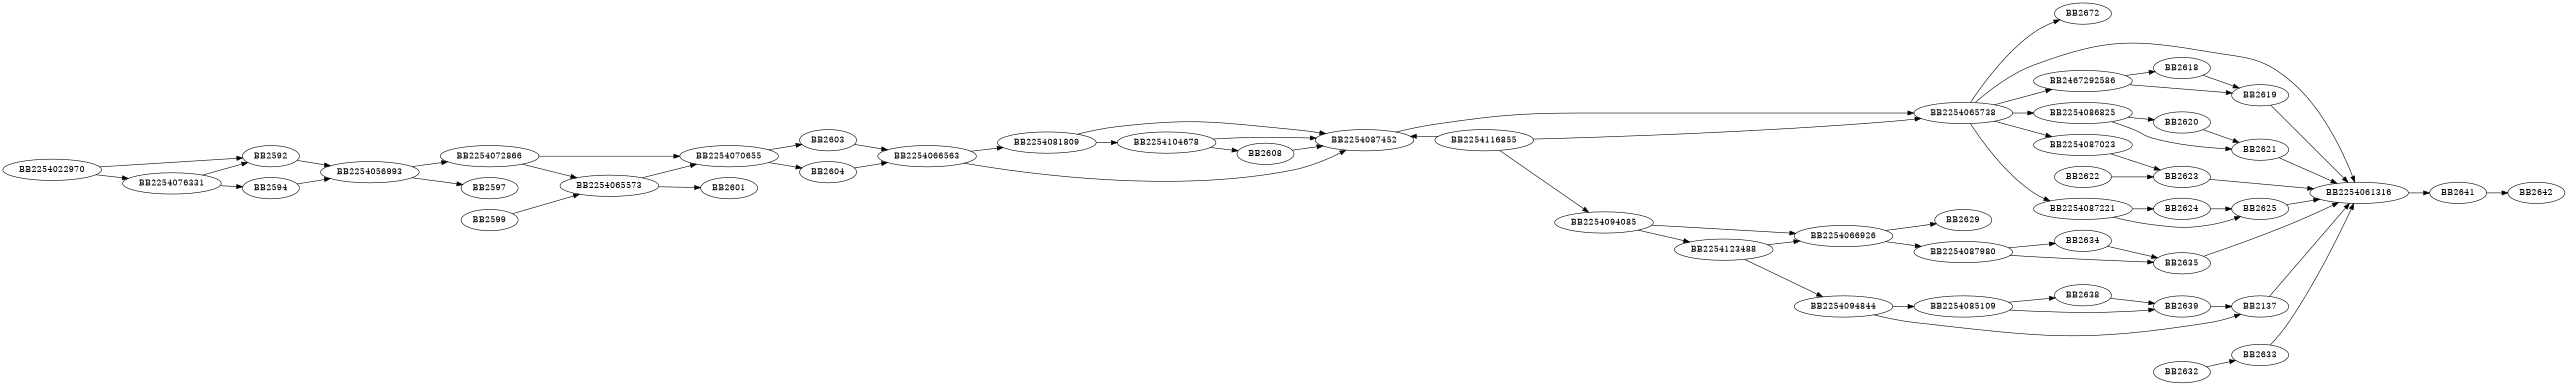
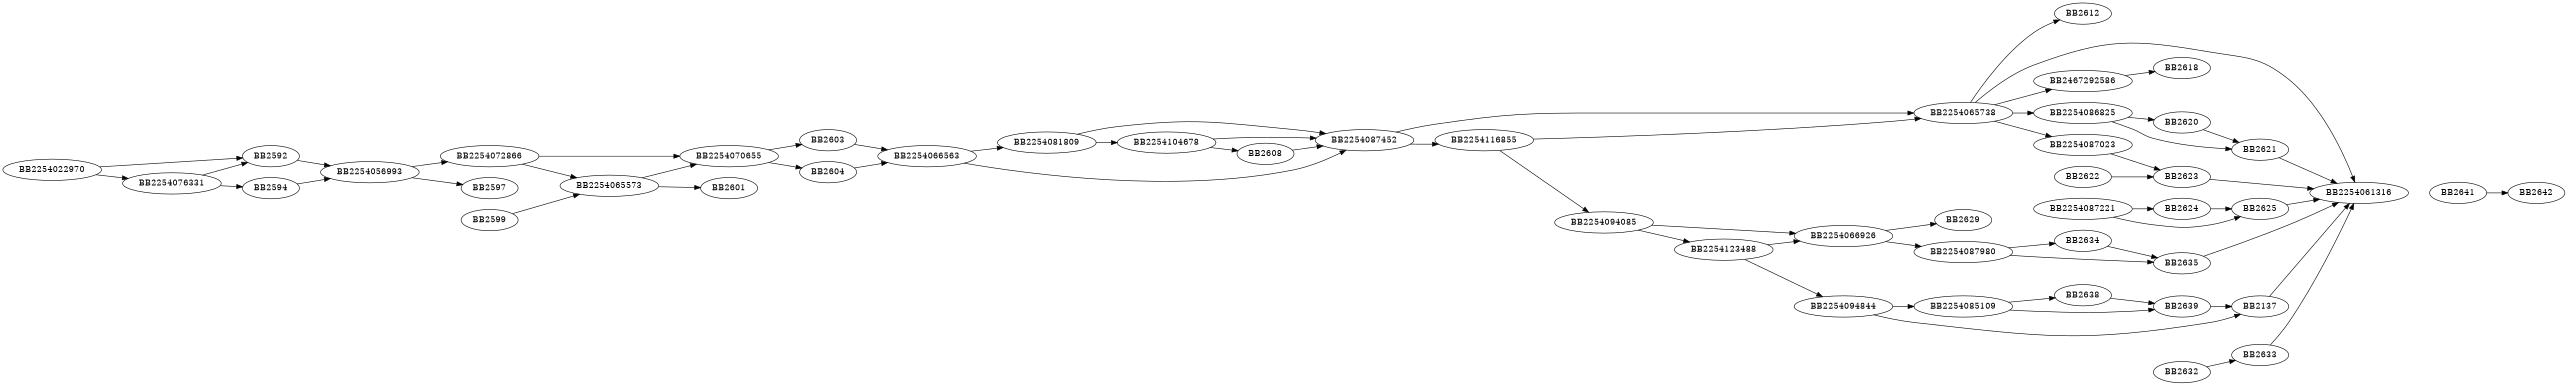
node "BB2672": label "BB2672" -> "BB2612"
node "BB2619": removed
edge "BB2254116855" -> "BB2254087452": reversed
edge "BB2254065738" -> "BB2254087221": removed
edge "BB2254061316" -> "BB2641": removed
